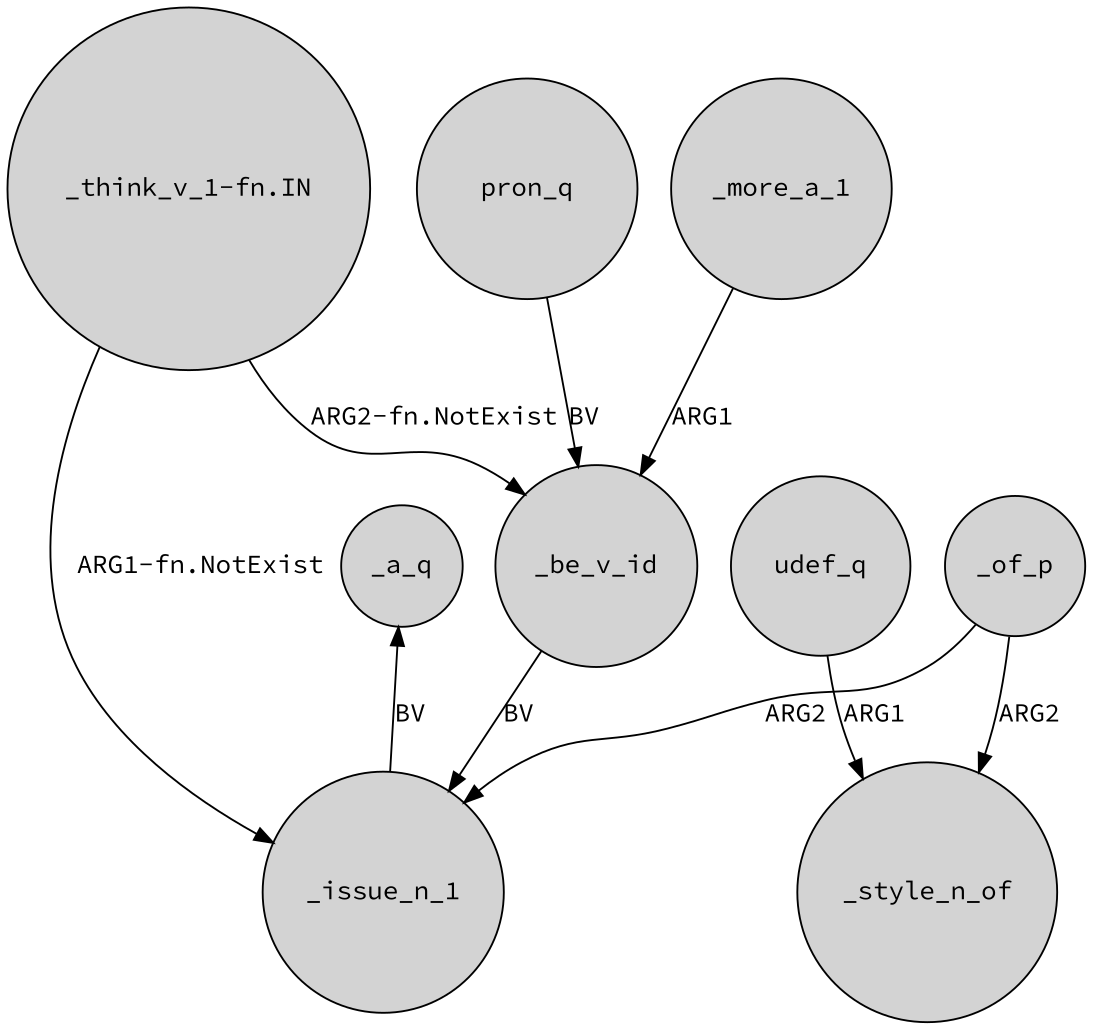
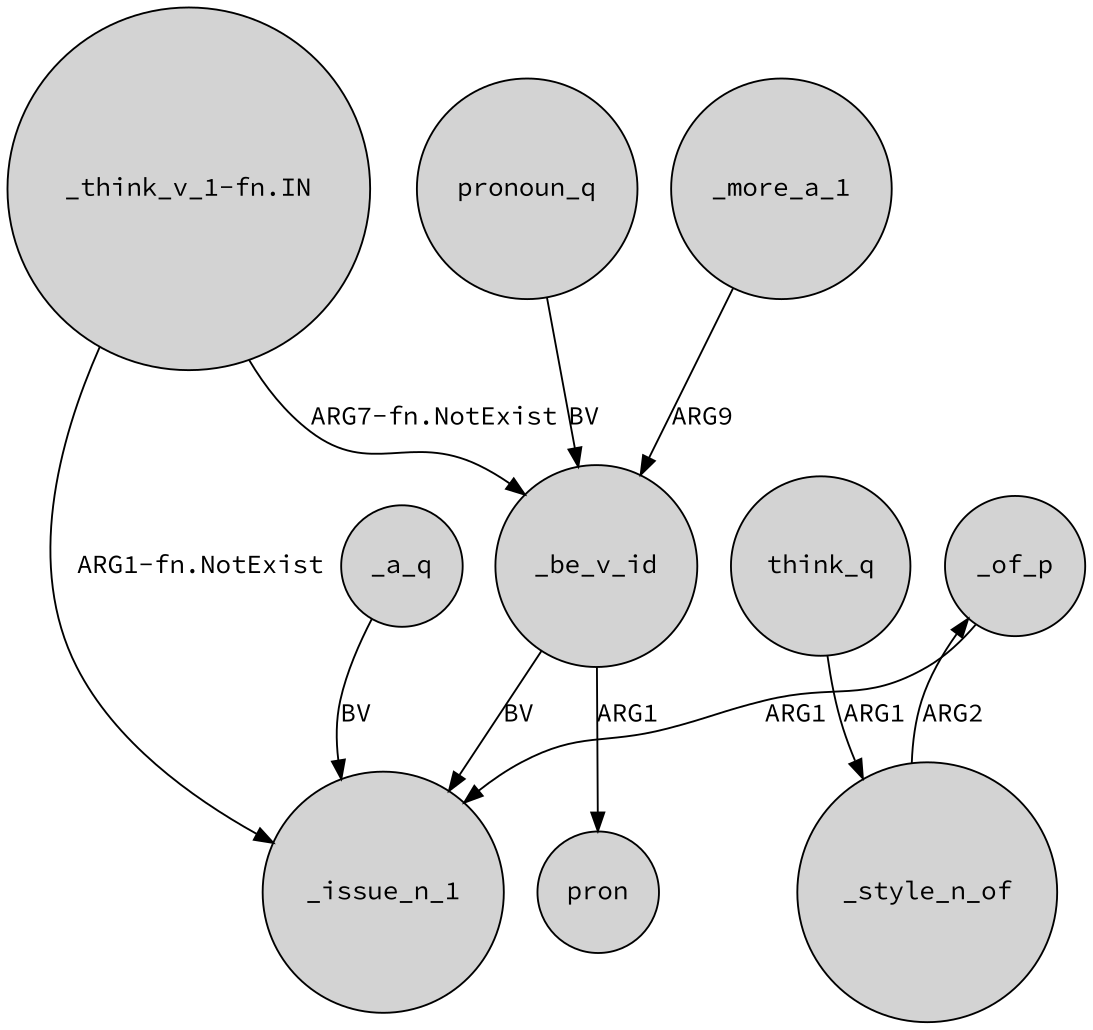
node "pron_q": label "pron_q" -> "pronoun_q"
edge "_think_v_1-fn.IN" -> "_be_v_id": label "ARG2-fn.NotExist" -> "ARG7-fn.NotExist"
edge "_more_a_1" -> "_be_v_id": label "ARG1" -> "ARG9"
node "udef_q": label "udef_q" -> "think_q"
edge "_of_p" -> "_style_n_of": reversed
edge "_issue_n_1" -> "_a_q": reversed
edge "_of_p" -> "_issue_n_1": label "ARG2" -> "ARG1"
node "pron": added
